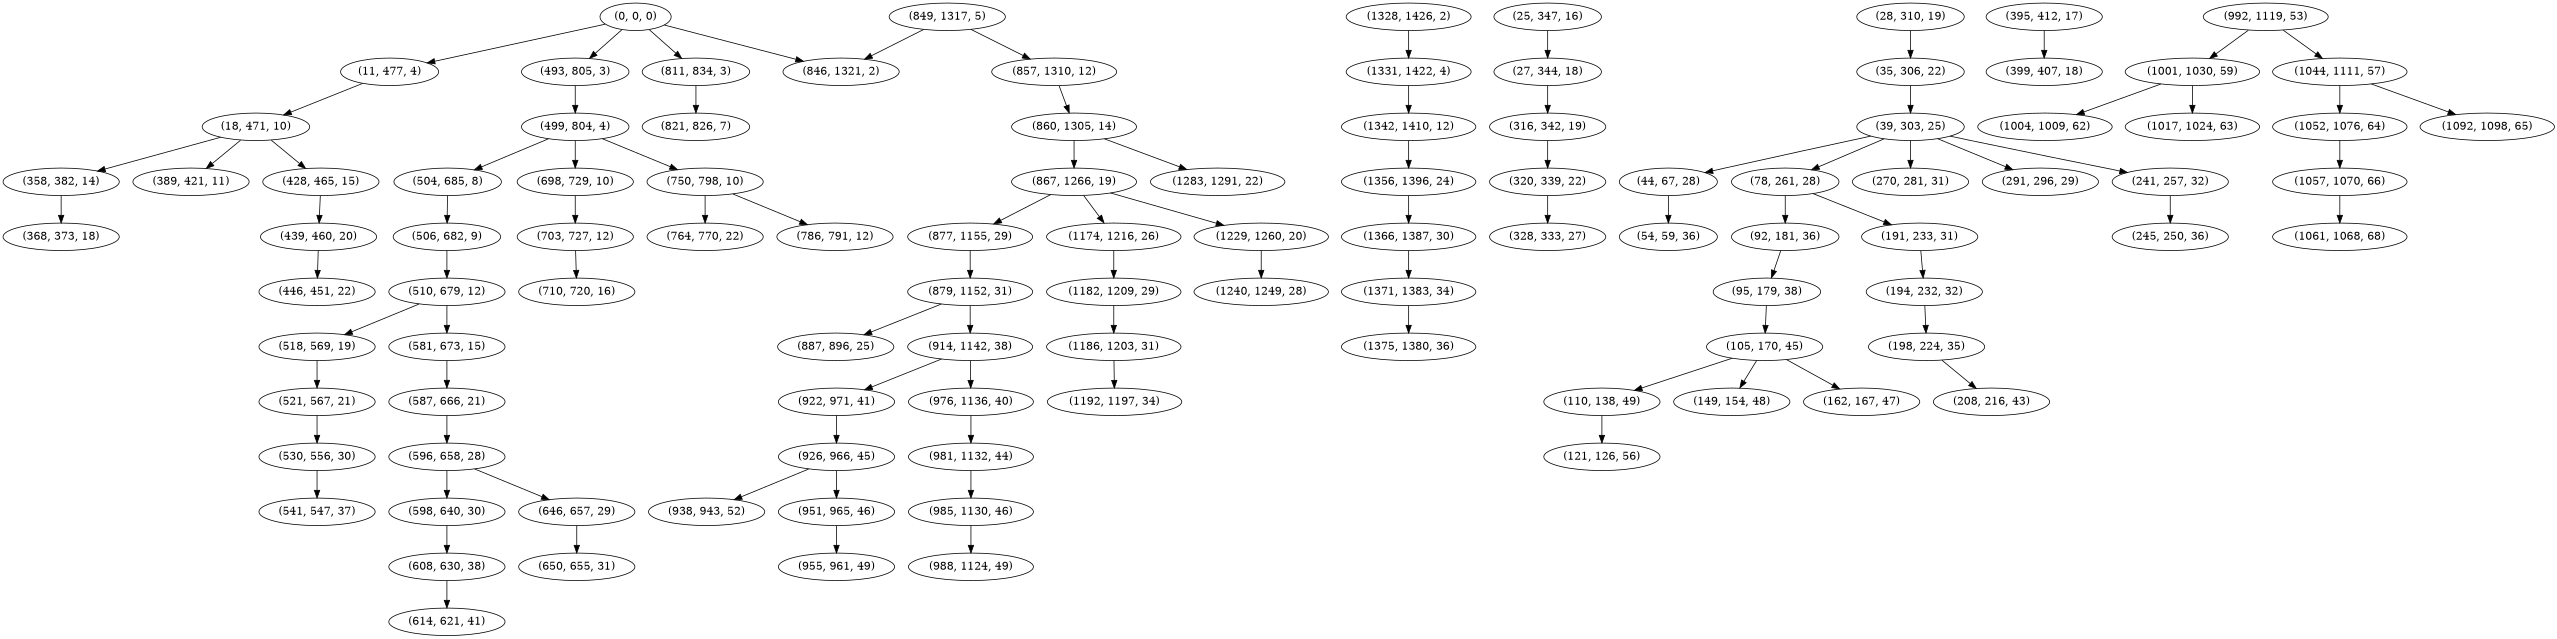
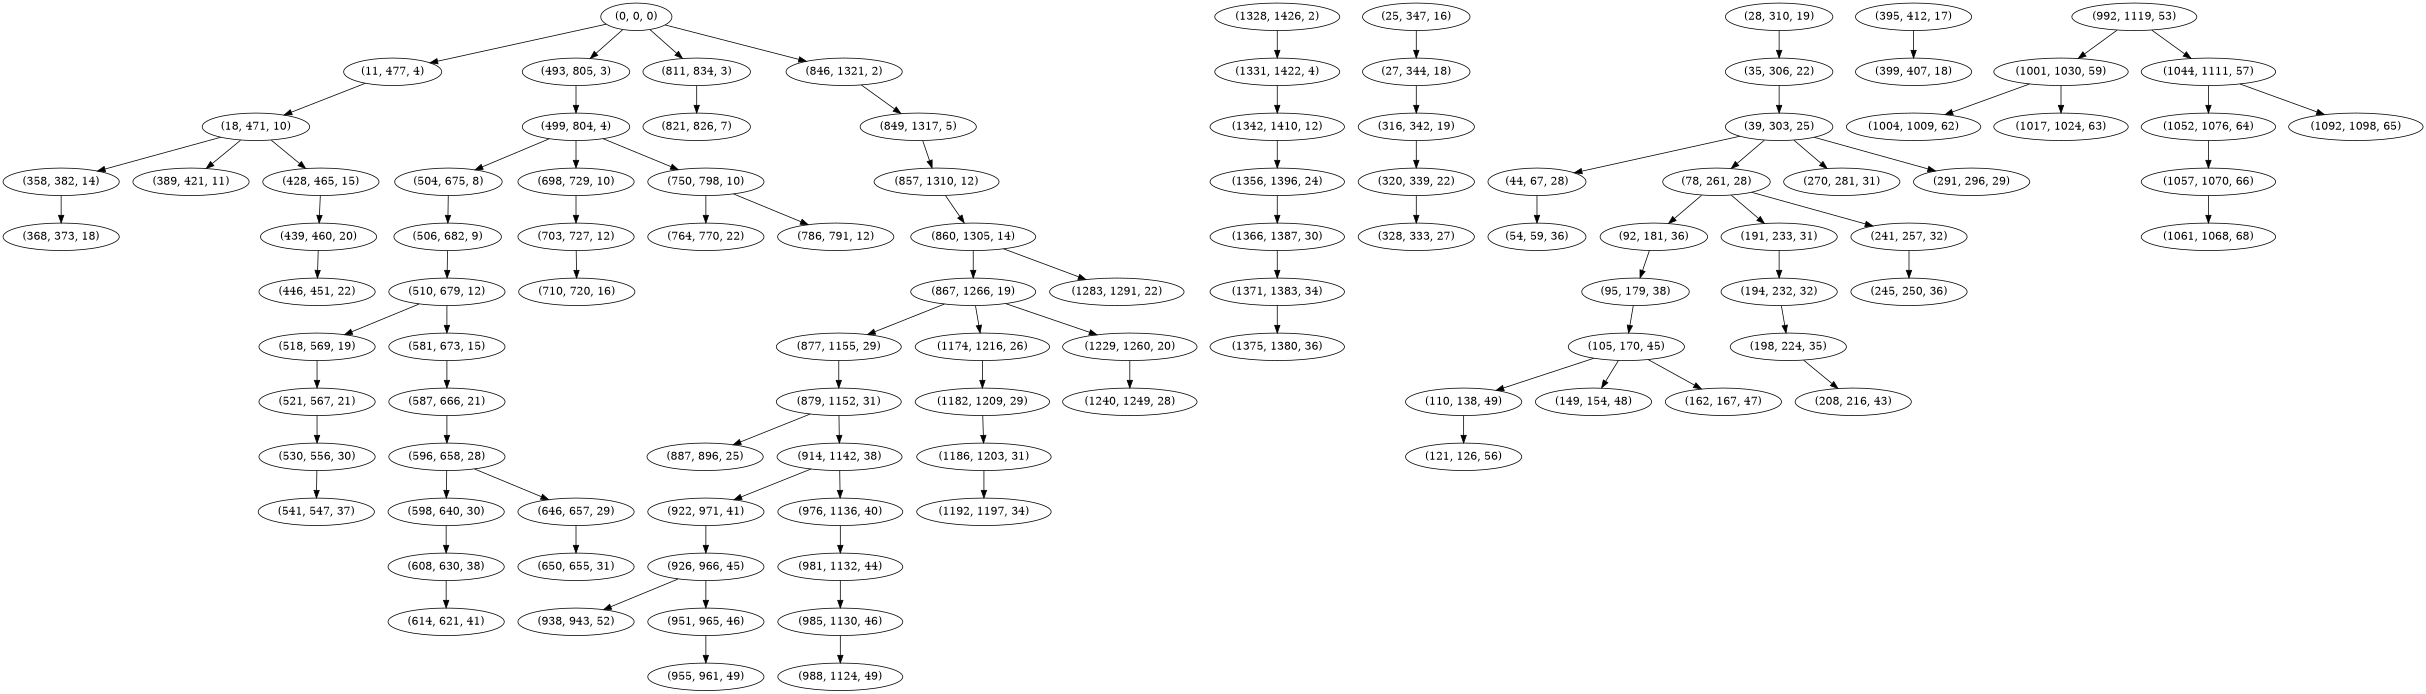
edge "(849, 1317, 5)" -> "(846, 1321, 2)": reversed
edge "(39, 303, 25)" -> "(241, 257, 32)": now "(78, 261, 28)" -> "(241, 257, 32)"
node "(504, 685, 8)": label "(504, 685, 8)" -> "(504, 675, 8)"
